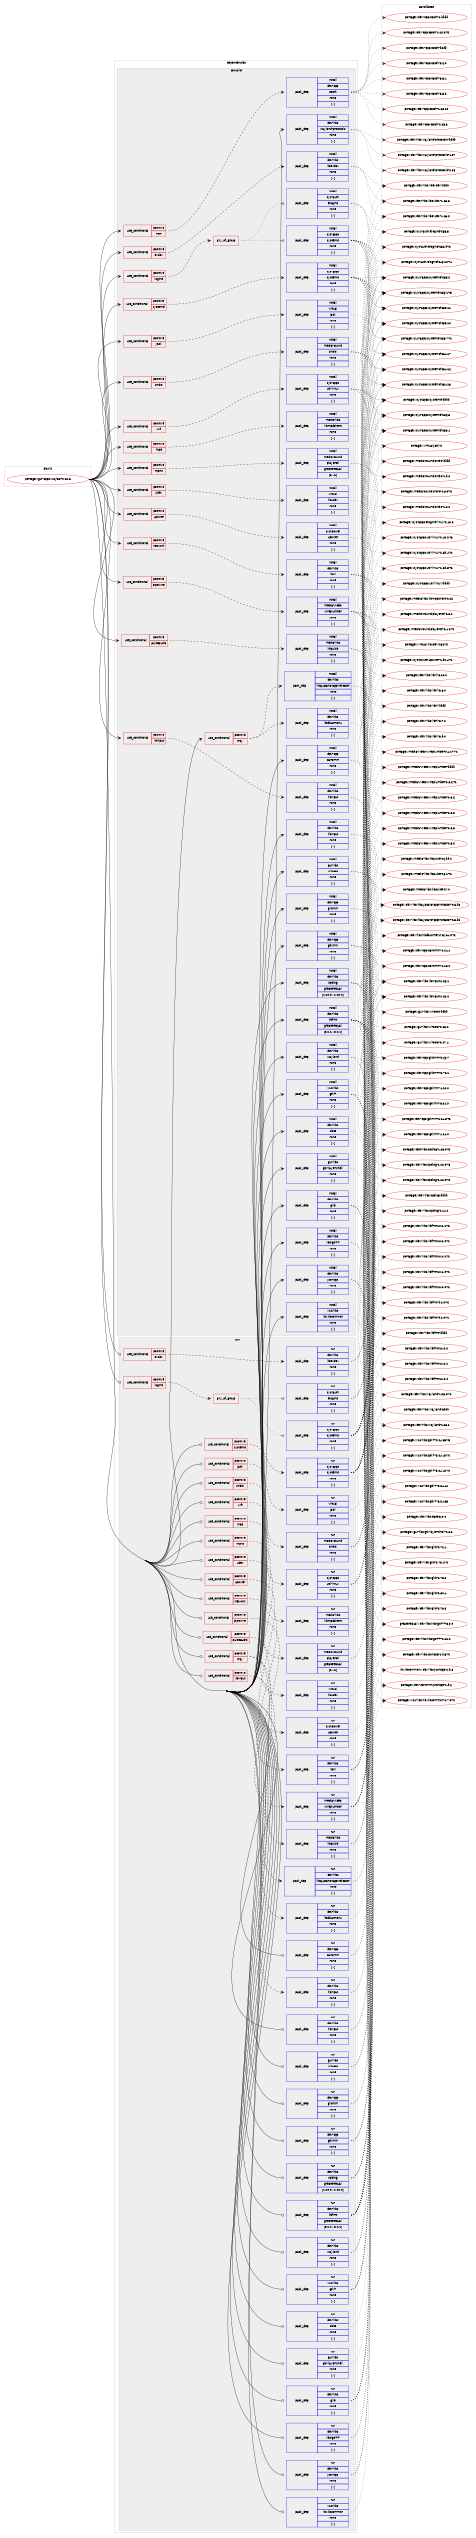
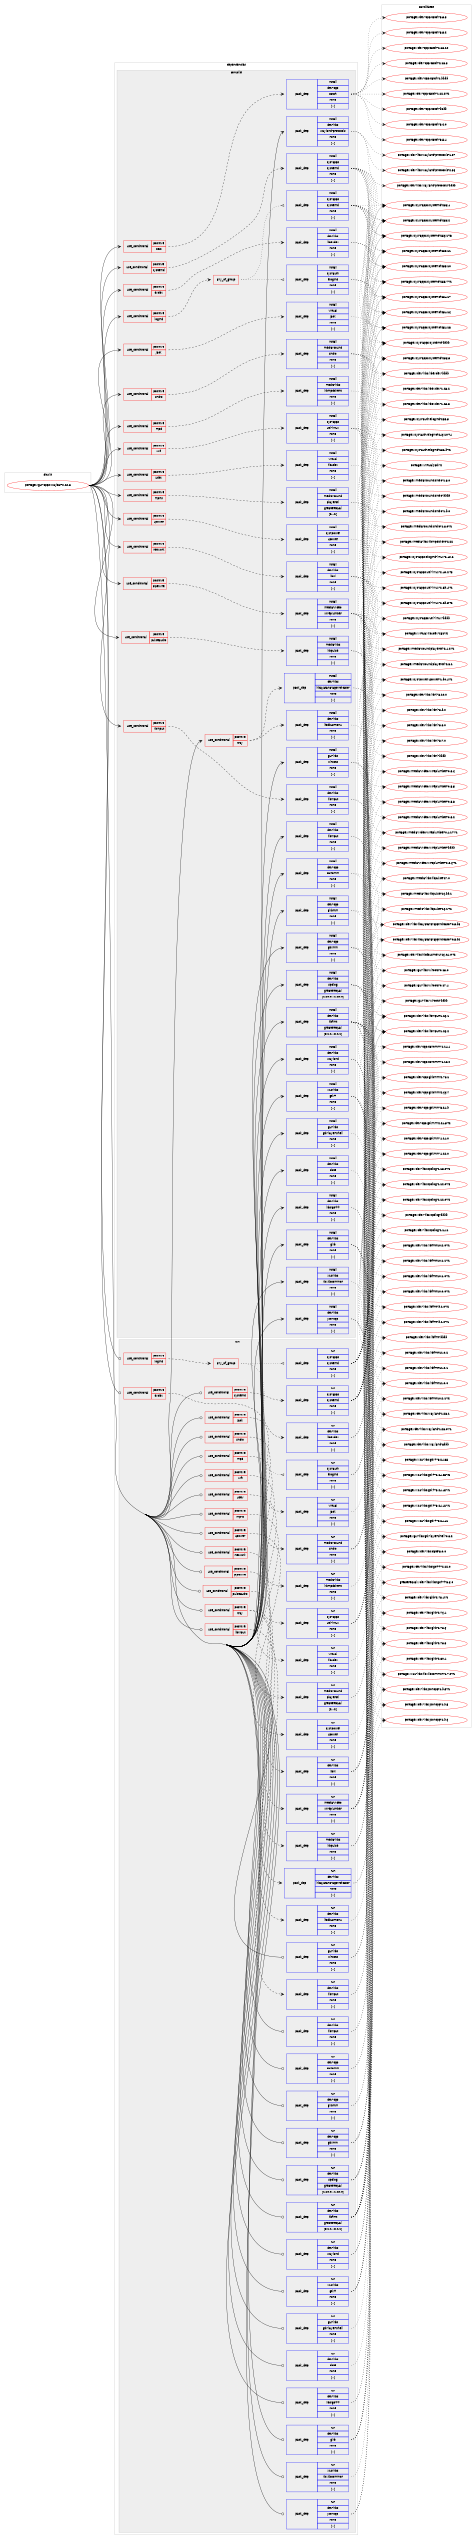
node "portage://dev-cpp/catch-3.5.3": added
node "portage://test-libs/spdlog-1.13.0-r2": label "portage://test-libs/spdlog-1.13.0-r2" -> "portage://dev-libs/spdlog-1.13.0-r2"
node "libxkbcommon://dev-libs/jsoncpp-1.9.5": label "libxkbcommon://dev-libs/jsoncpp-1.9.5" -> "portage://dev-libs/jsoncpp-1.9.5"
node "portage://dev-cairomm/jsoncpp-1.9.6": label "portage://dev-cairomm/jsoncpp-1.9.6" -> "portage://dev-libs/jsoncpp-1.9.6"
